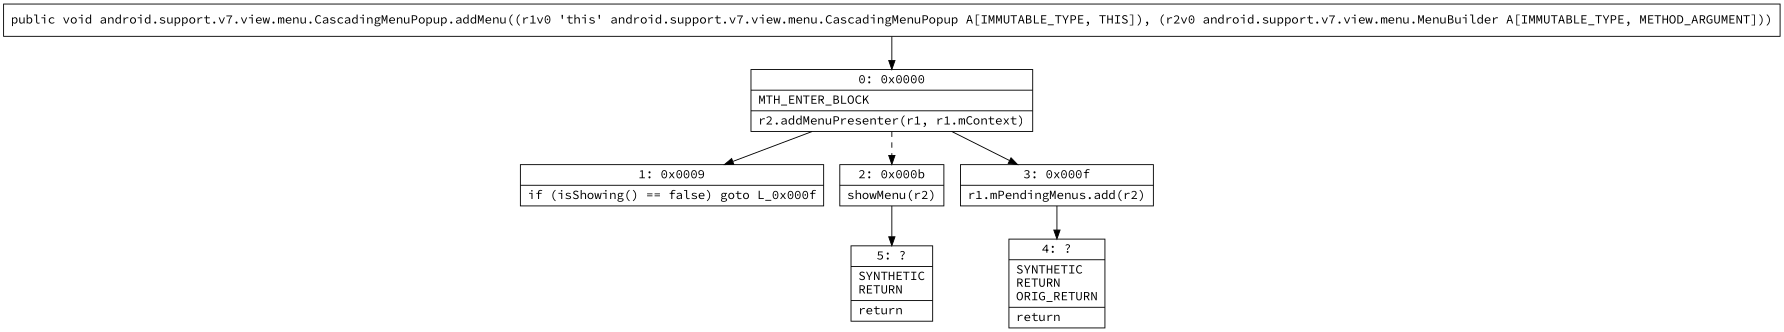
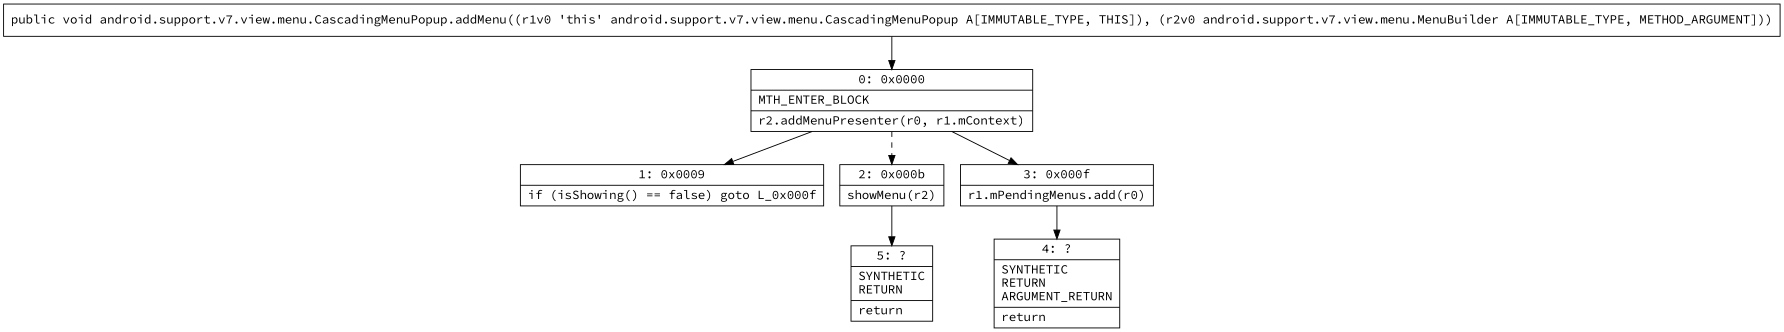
node "0: 0x0000": text "r2.addMenuPresenter(r1, r1.mContext)" -> "r2.addMenuPresenter(r0, r1.mContext)"
node "3: 0x000f": text "r1.mPendingMenus.add(r2)" -> "r1.mPendingMenus.add(r0)"
node "4: ?": text "ORIG_RETURN" -> "ARGUMENT_RETURN"
